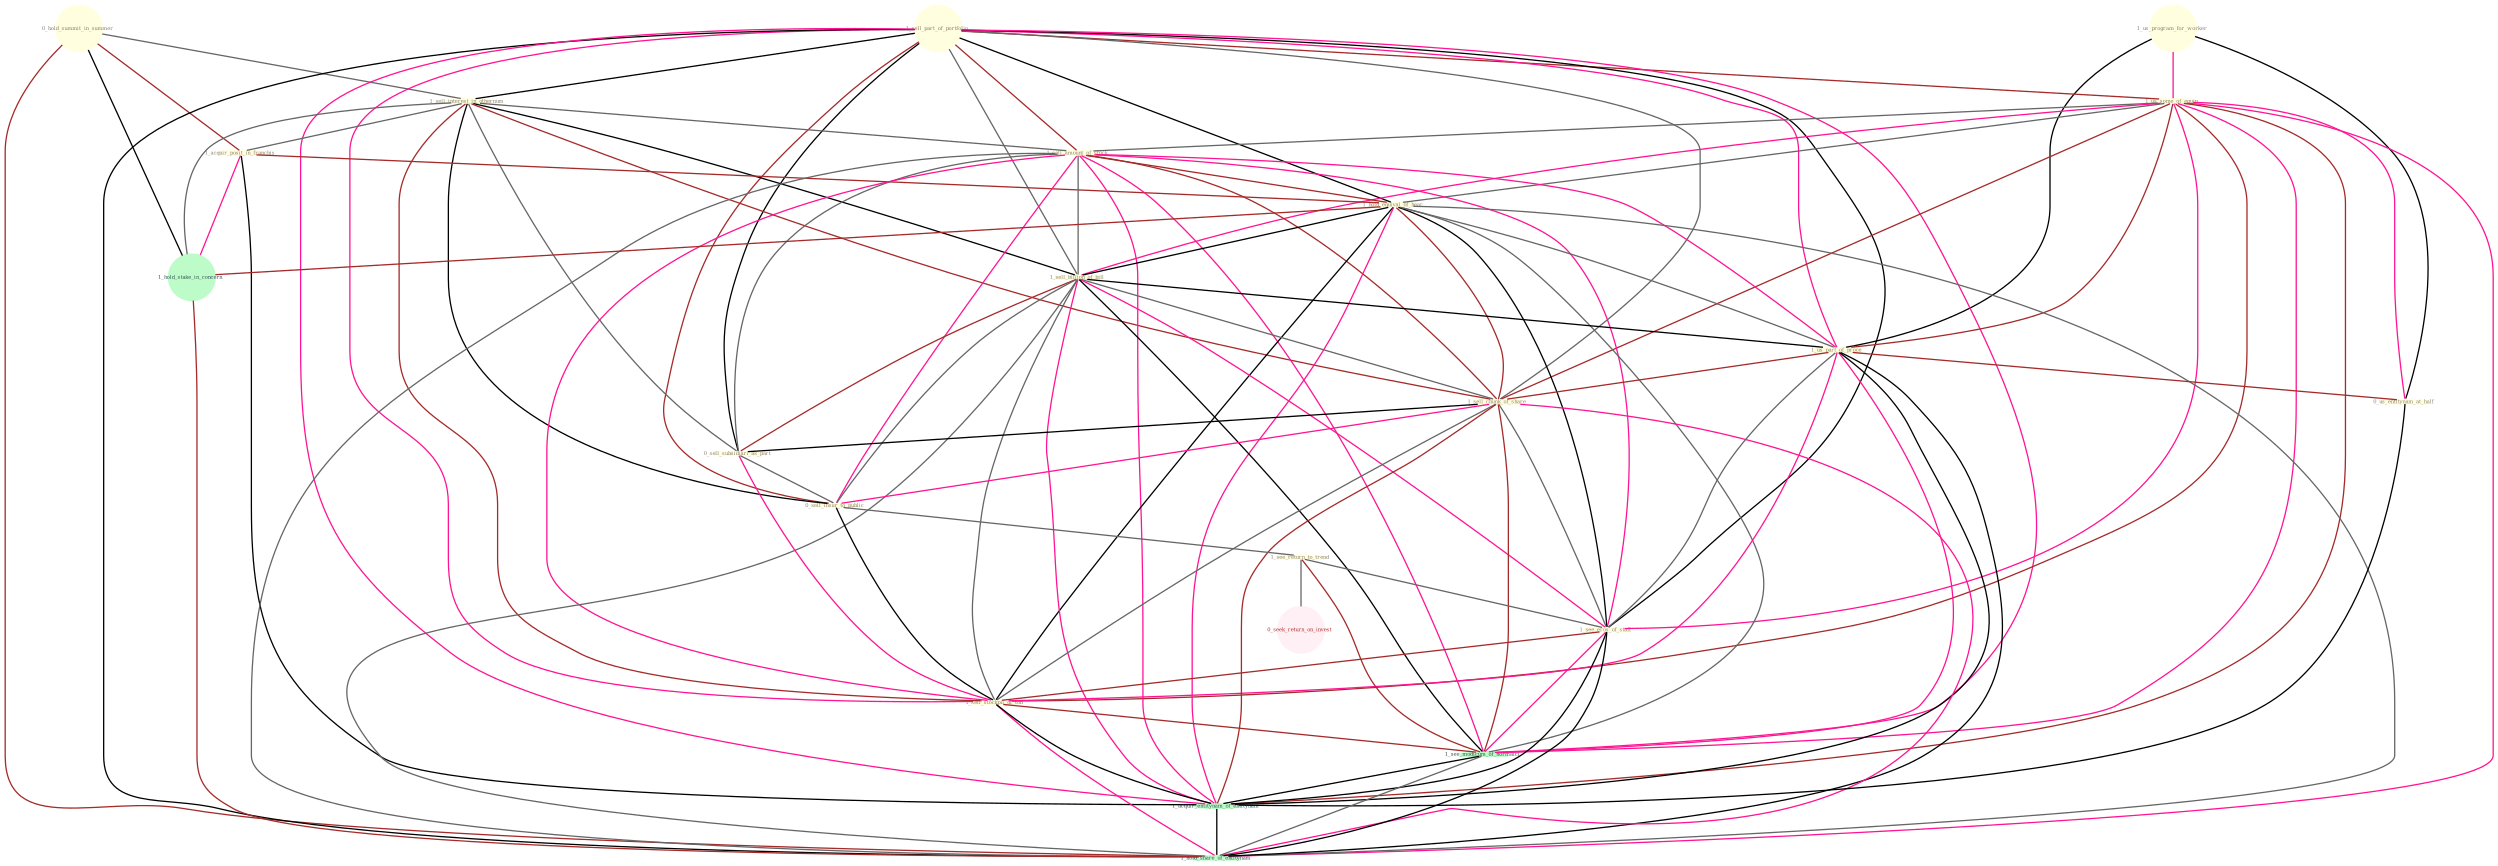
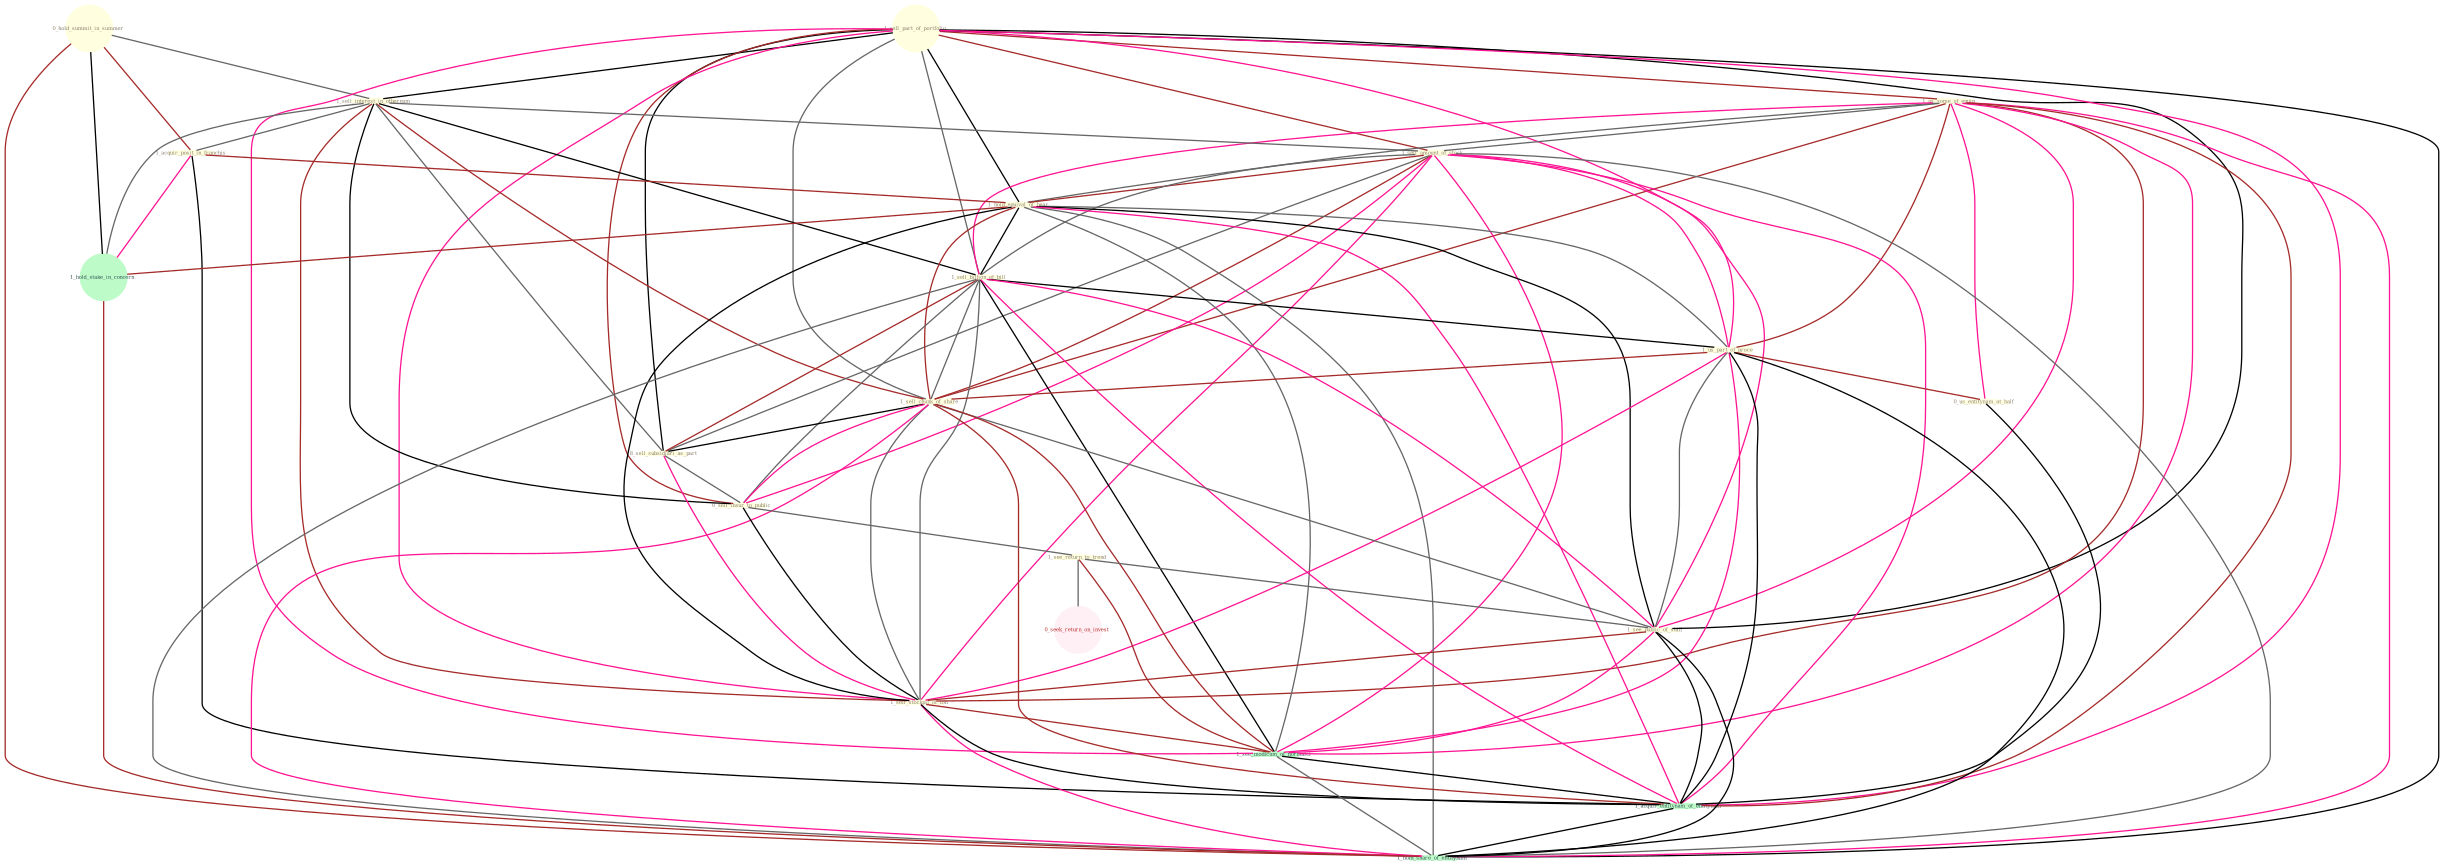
node "1_us_program_for_worker": removed
node "0_sell_subsidiari_as_part": label "0_sell_subsidiari_as_part" -> "8_sell_subsidiari_as_part"
node "1_see_eros_of_staff": label "1_see_eros_of_staff" -> "1_see_public_of_staff"
